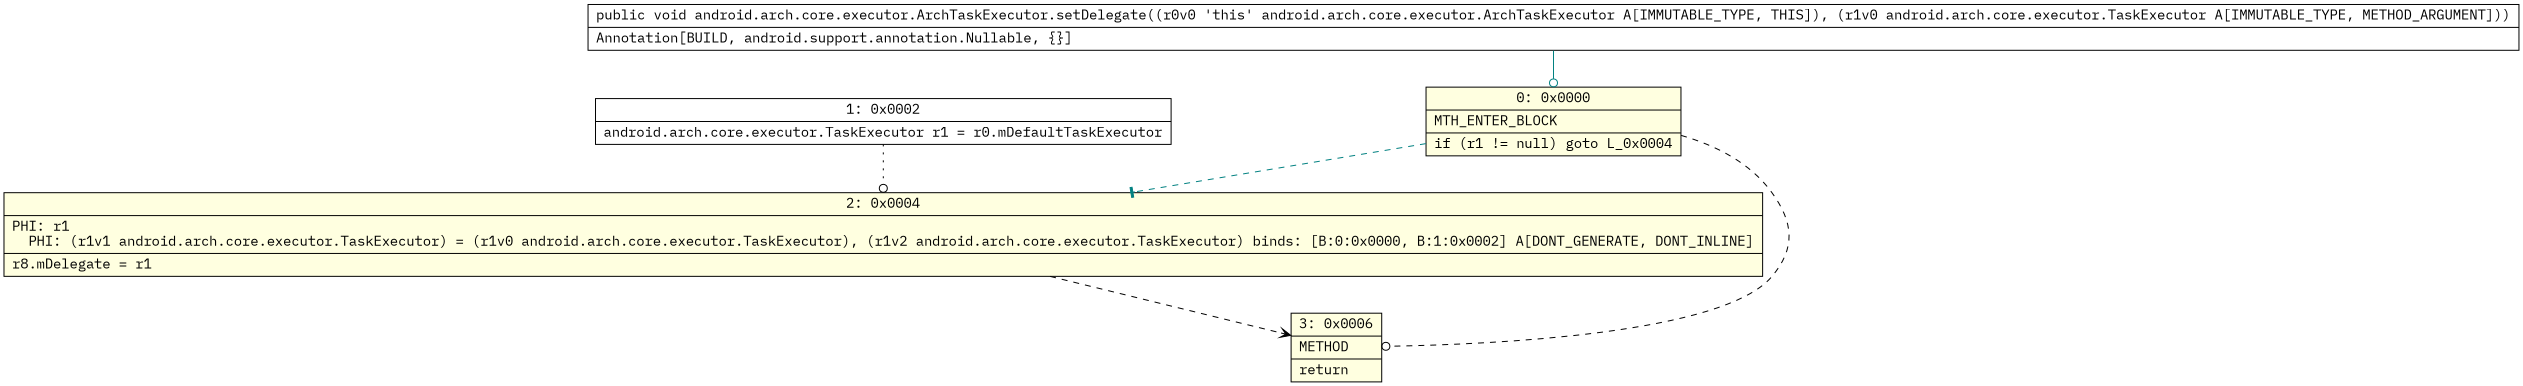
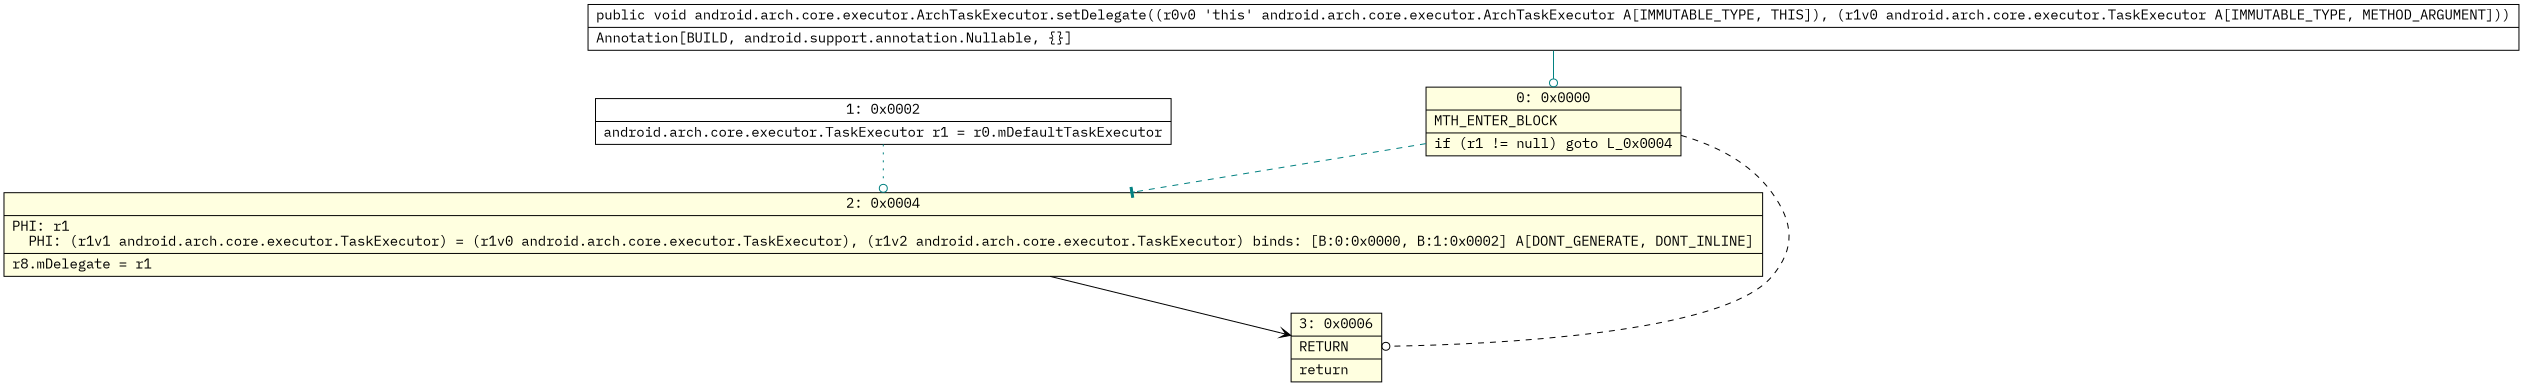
edge "1: 0x0002" -> "2: 0x0004": color black -> teal
edge "2: 0x0004" -> "3: 0x0006": style dashed -> solid
node "3: 0x0006": text "METHOD" -> "RETURN"
